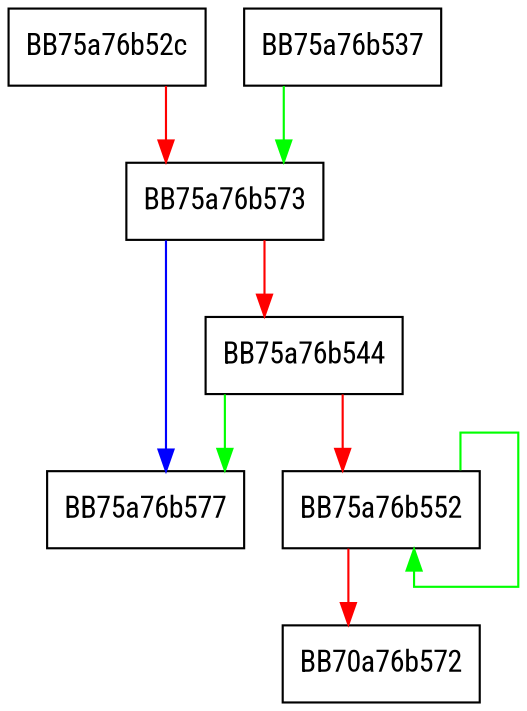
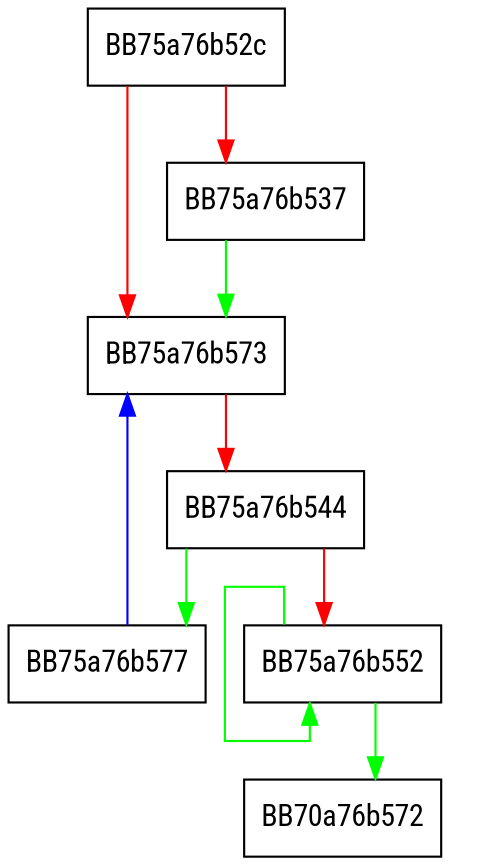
edge "BB75a76b52c" -> "BB75a76b537": added
edge "BB75a76b573" -> "BB75a76b577": reversed
edge "BB75a76b552" -> "BB70a76b572": color red -> green
